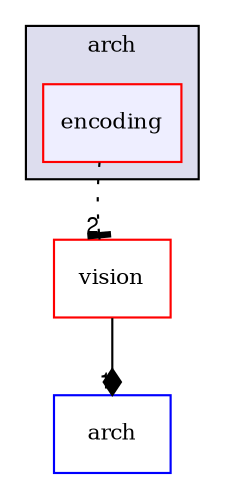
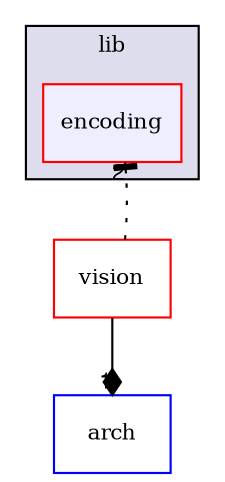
cluster "arch": label "arch" -> "lib"
edge "encoding" -> "vision": reversed
